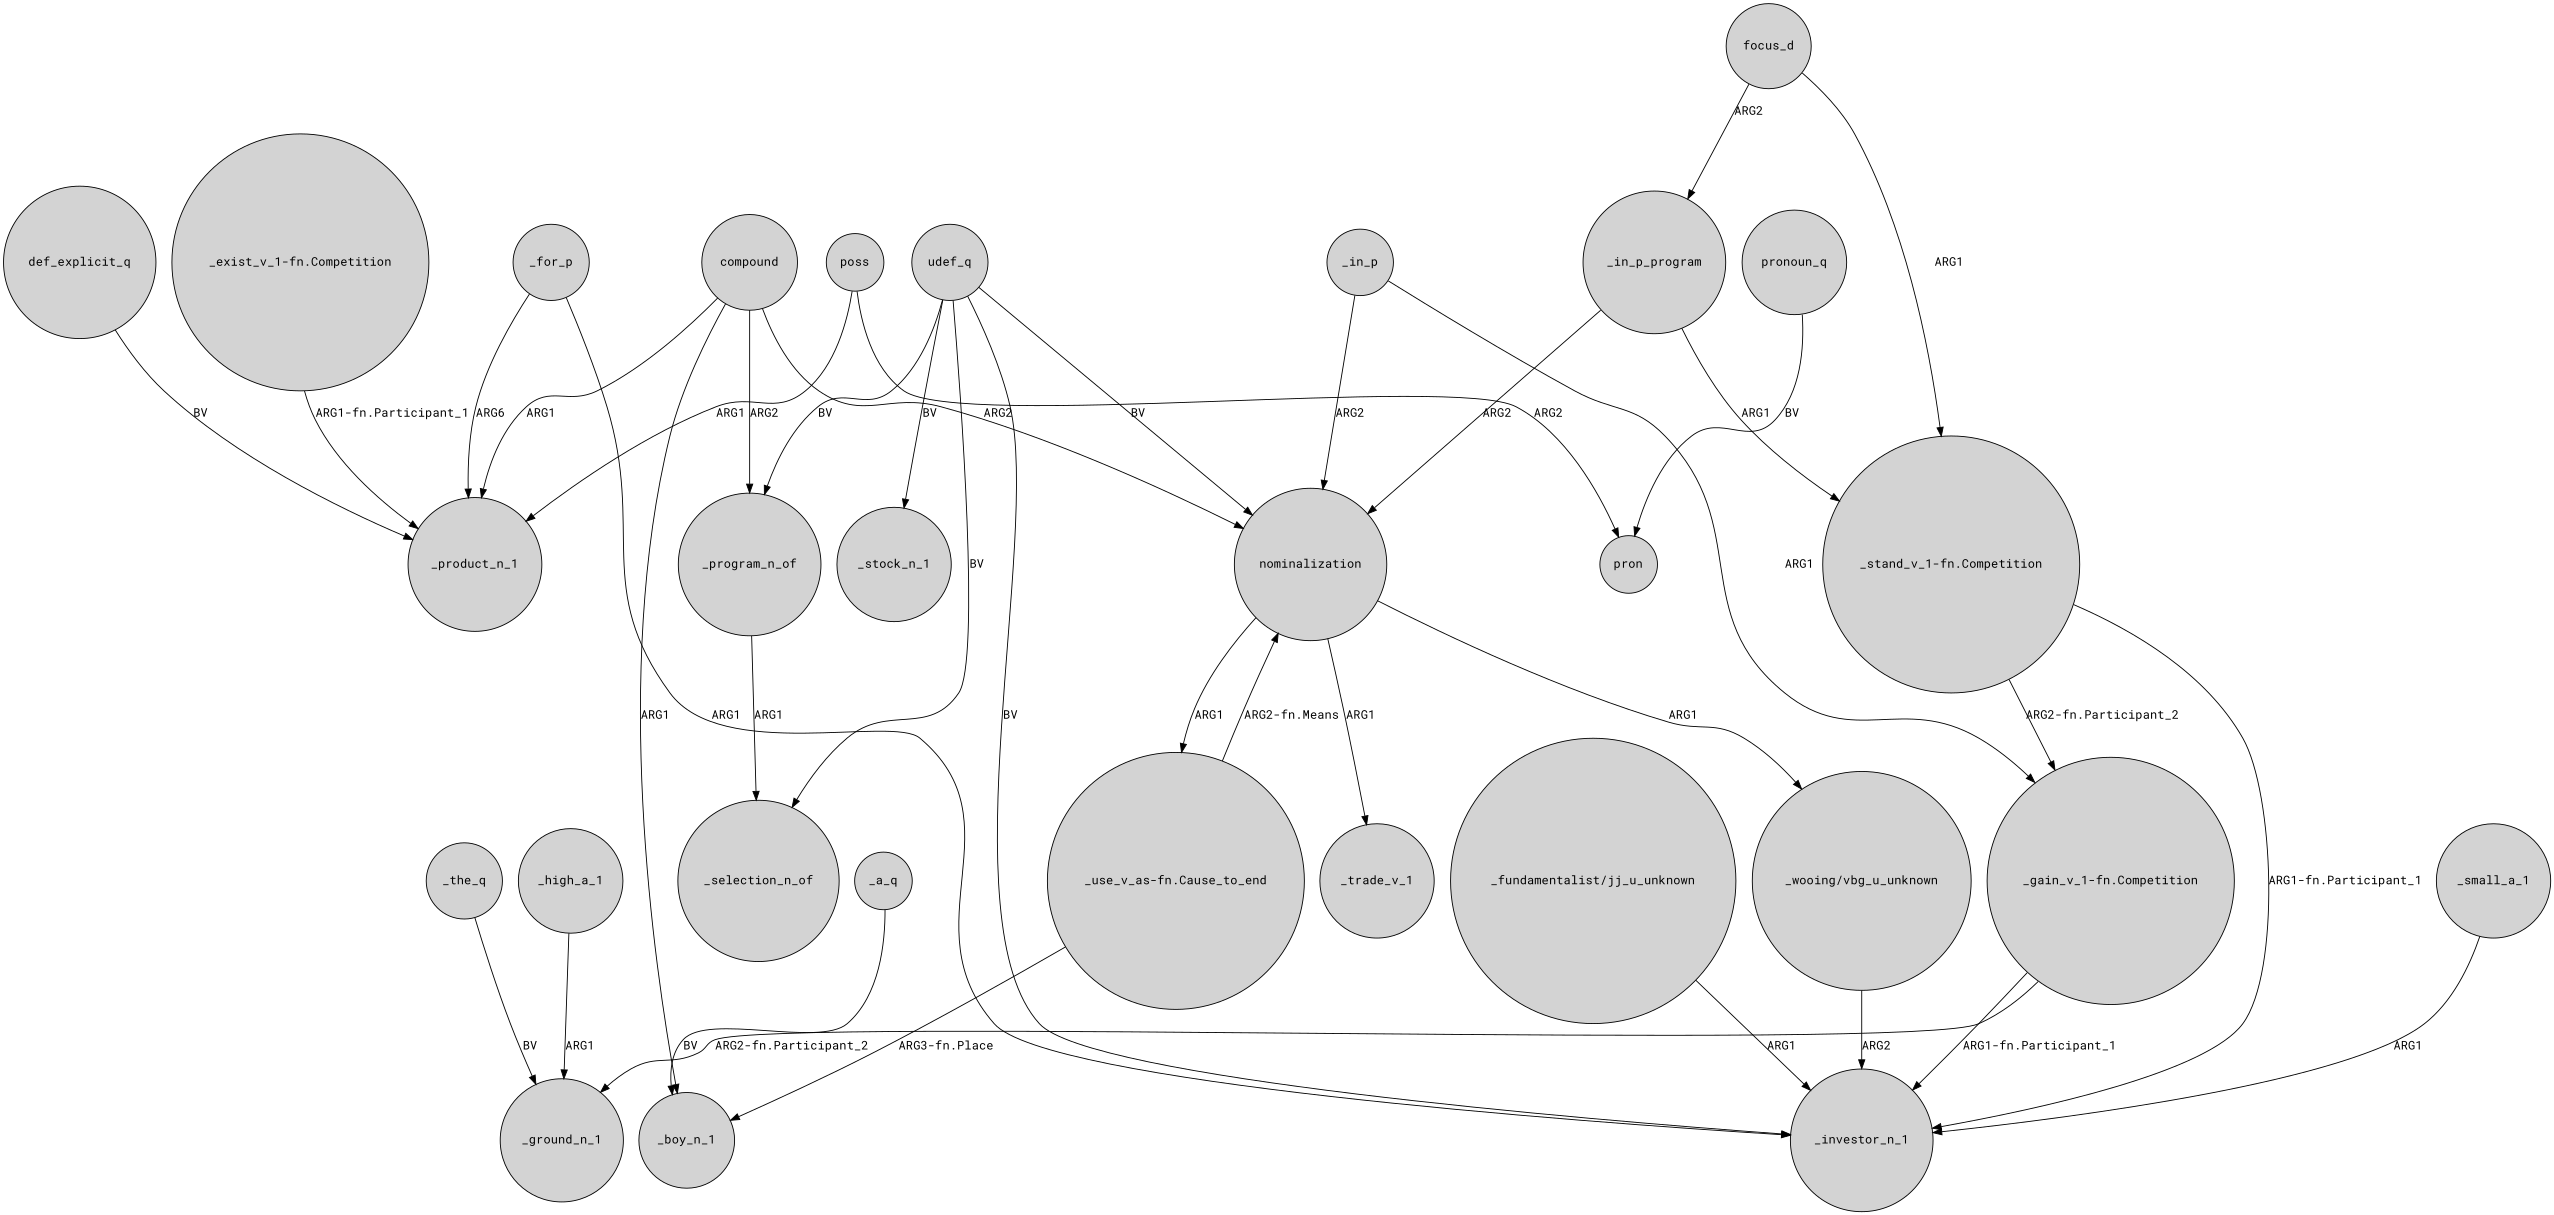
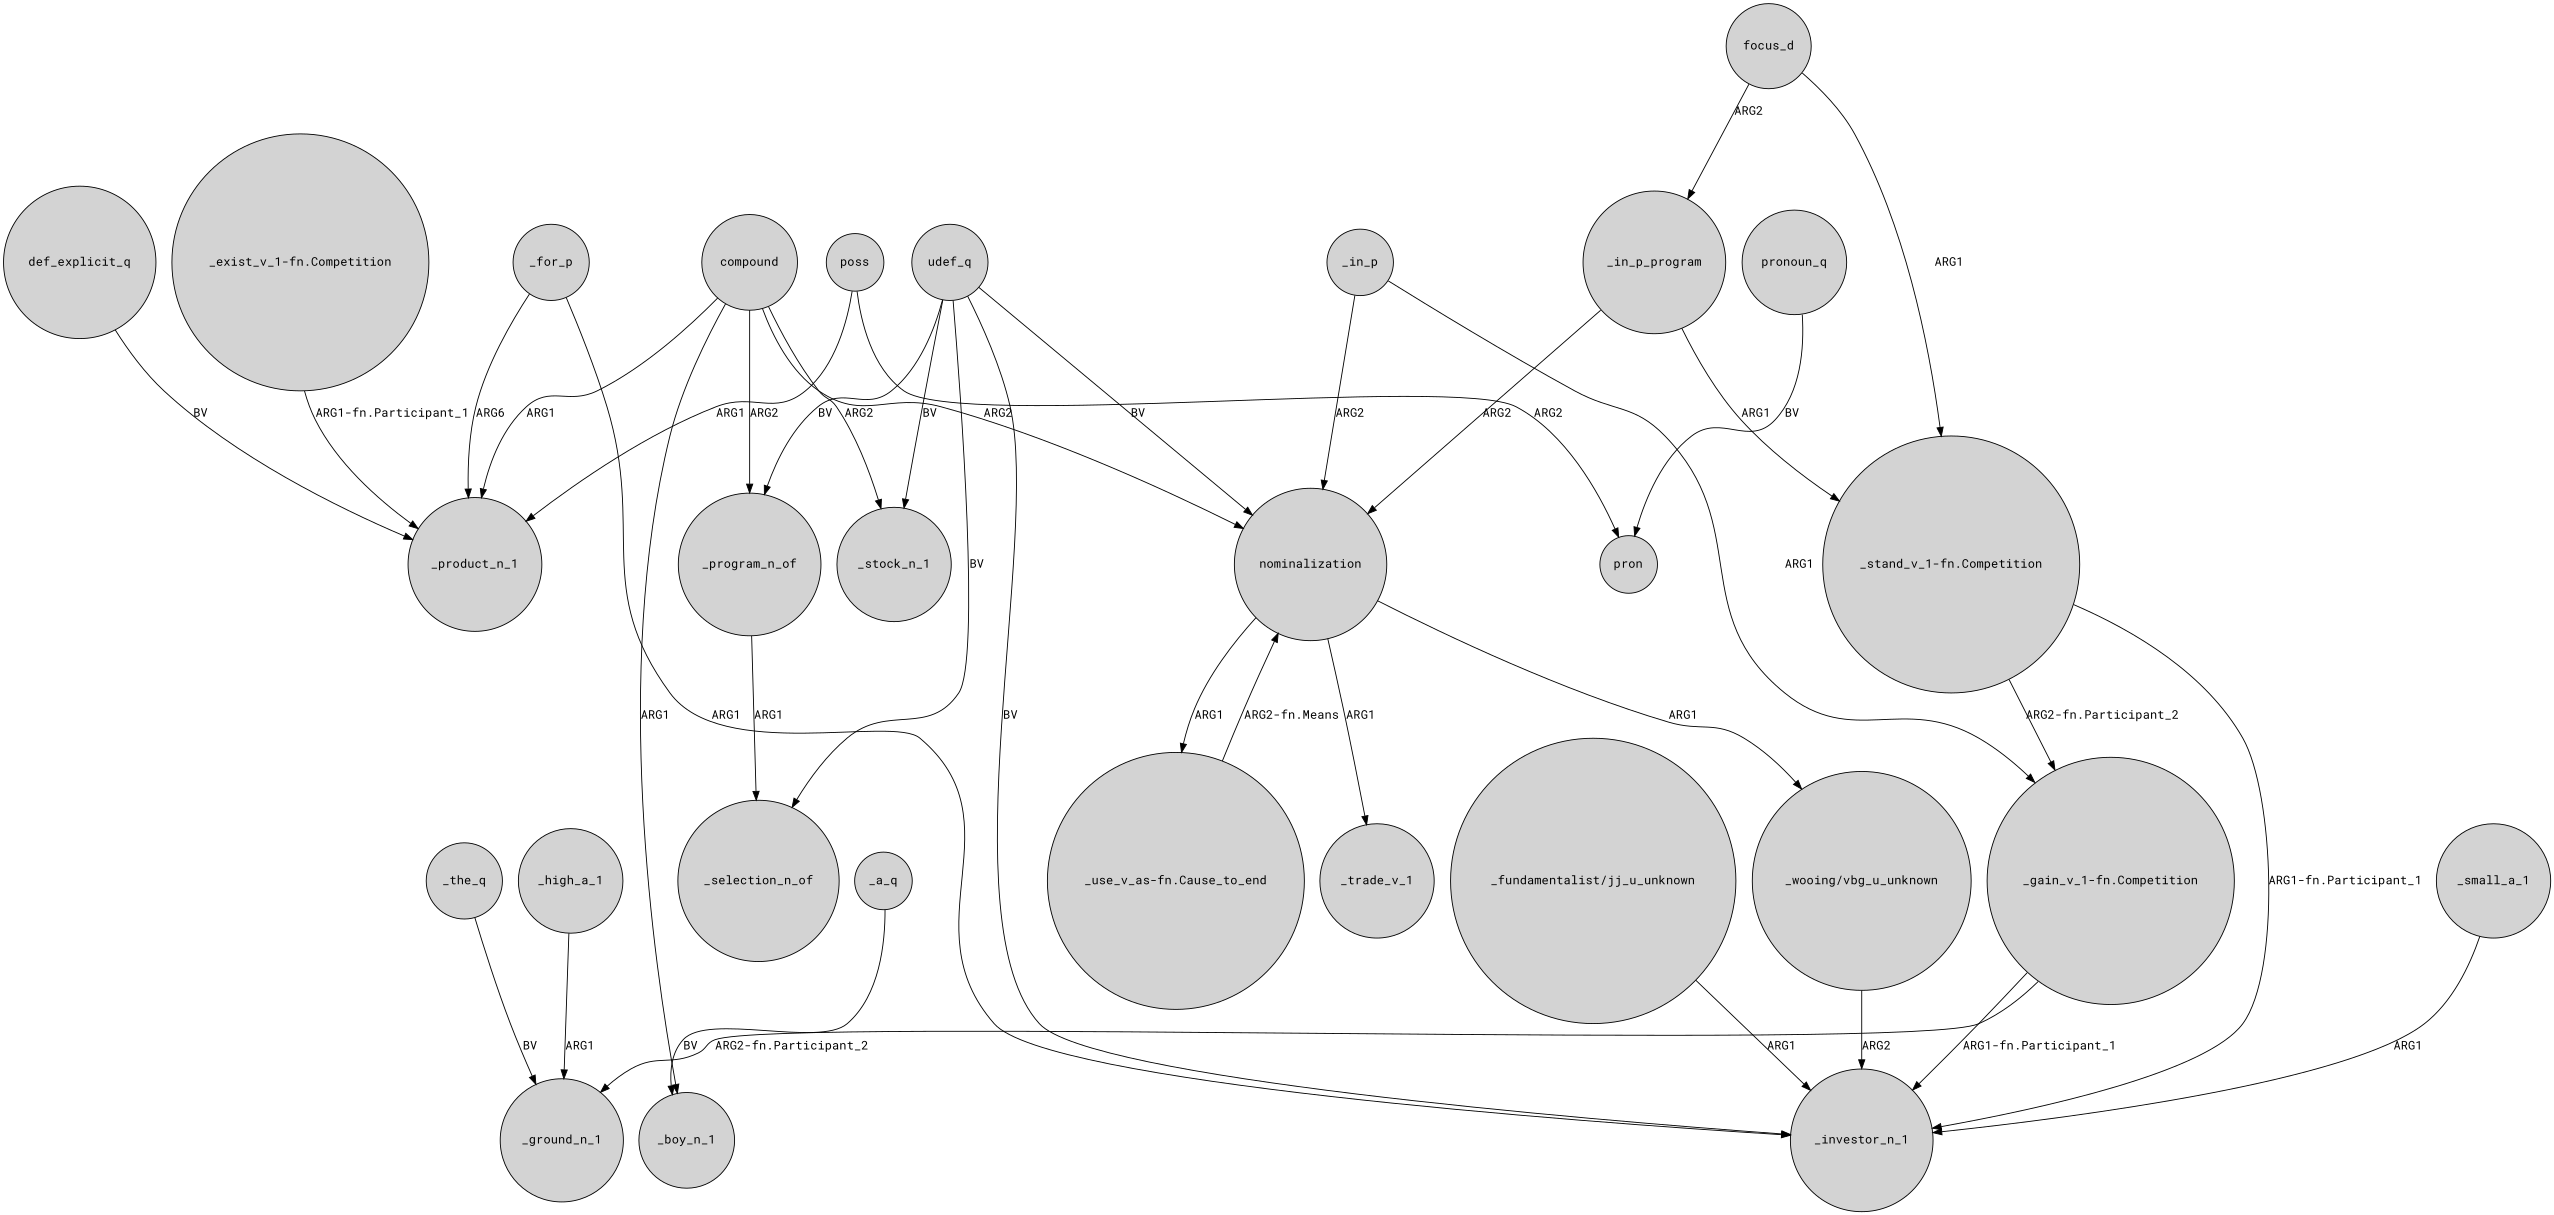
edge "compound" -> "_stock_n_1": added, label "ARG2"
edge "_use_v_as-fn.Cause_to_end" -> "_boy_n_1": removed, label "ARG3-fn.Place"
